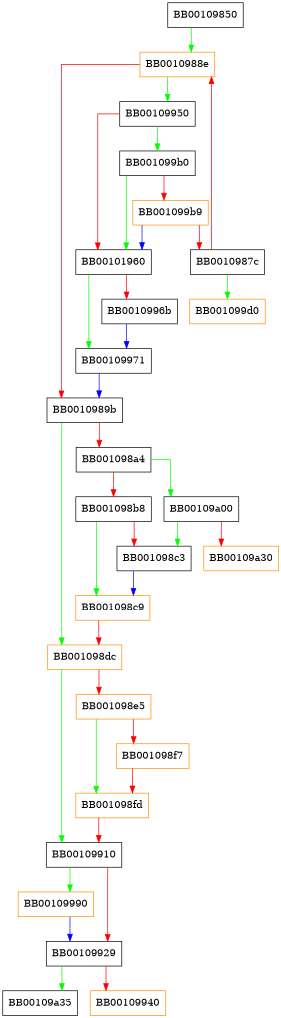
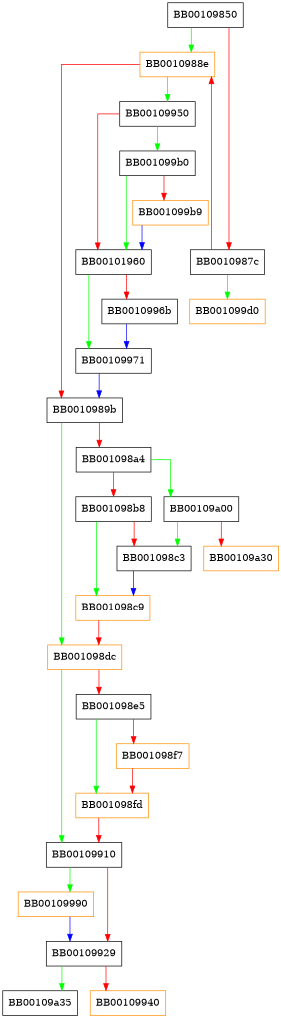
edge "BB001099b9" -> "BB0010987c": now "BB00109850" -> "BB0010987c"
node "BB001098e5": color darkorange -> black
